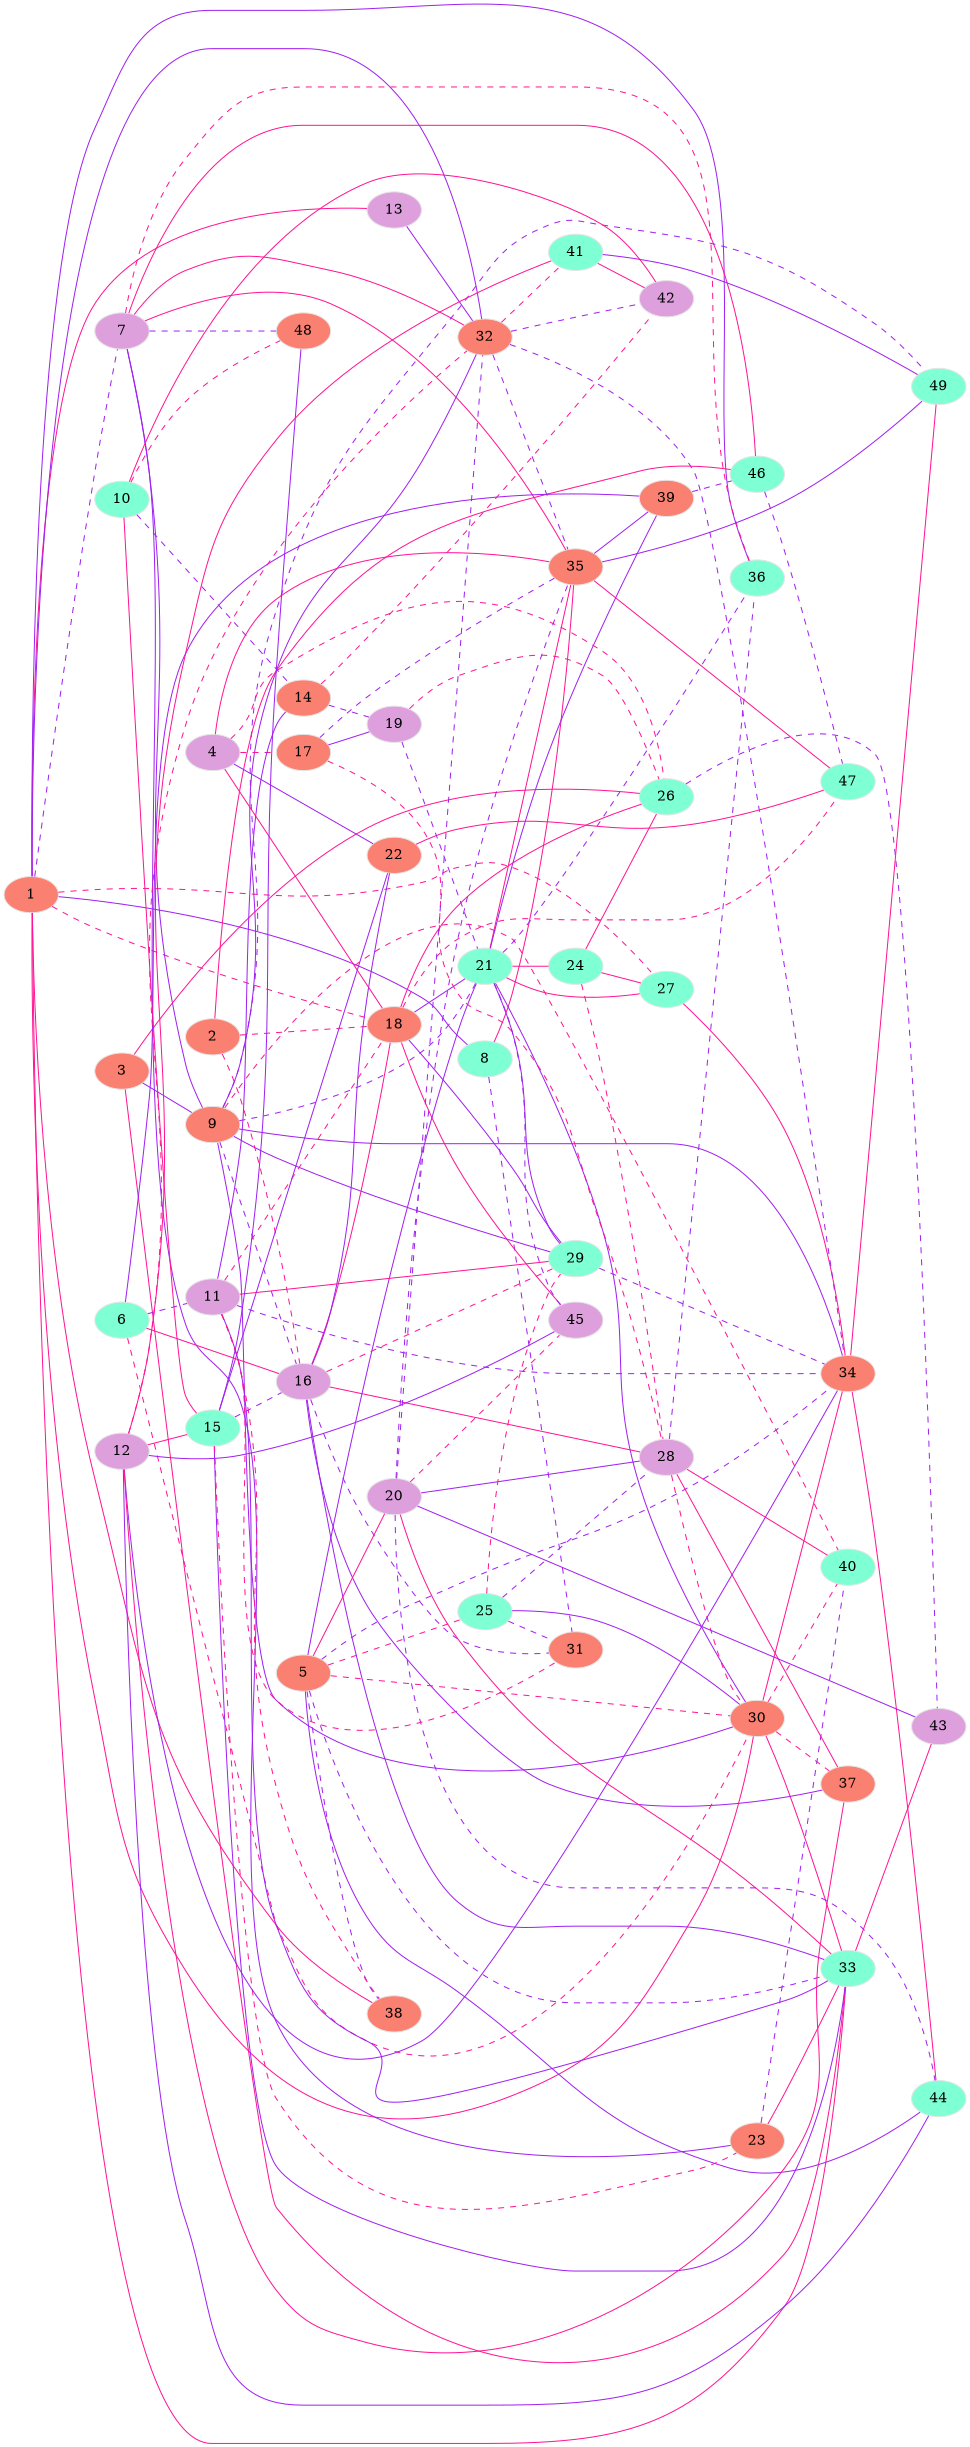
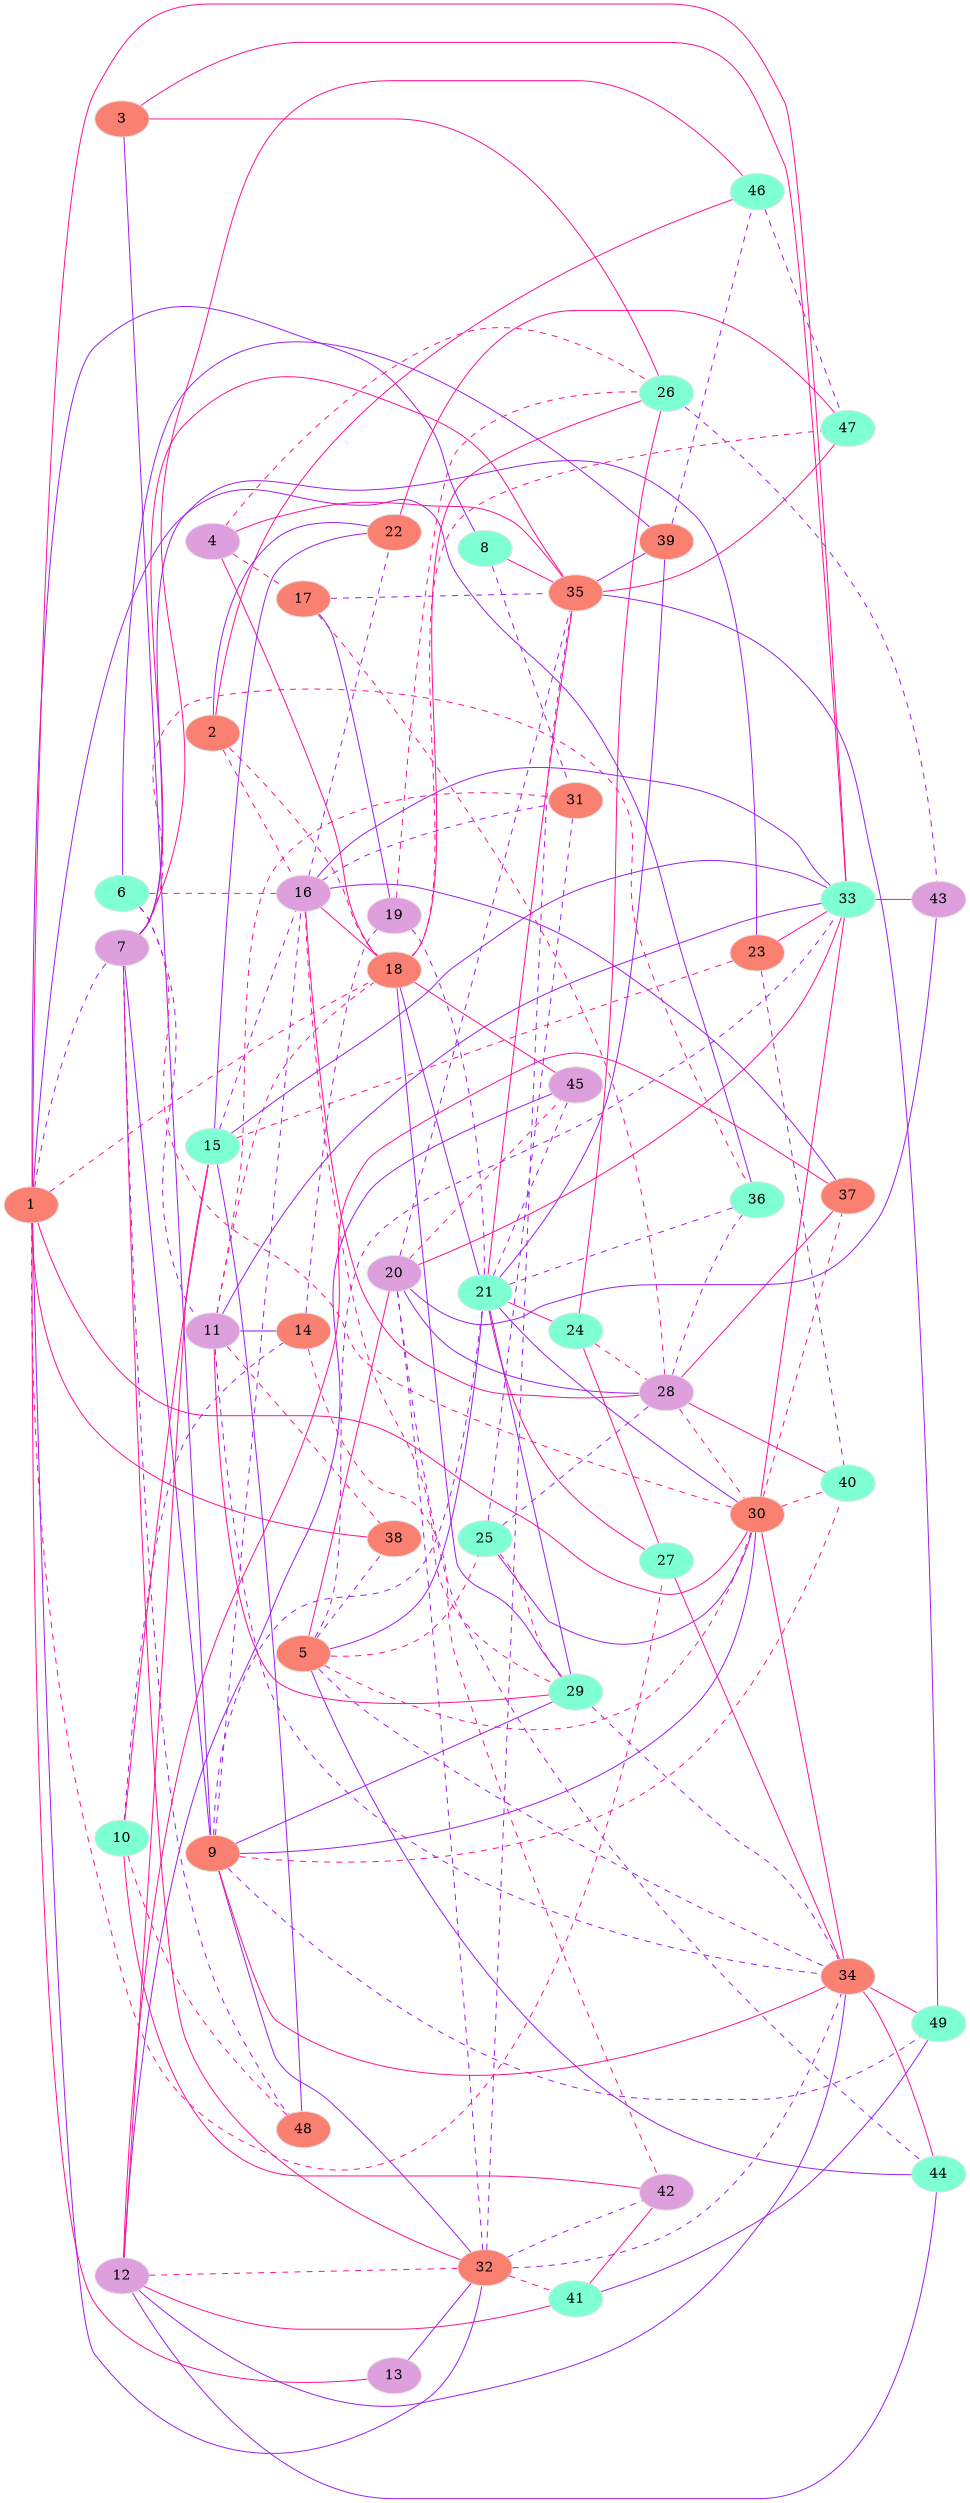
edge "4" -- "22": now "2" -- "22"
edge "22" -- "16": style solid -> dashed
edge "9" -- "34": color purple -> deeppink
edge "6" -- "16": style solid -> dashed
